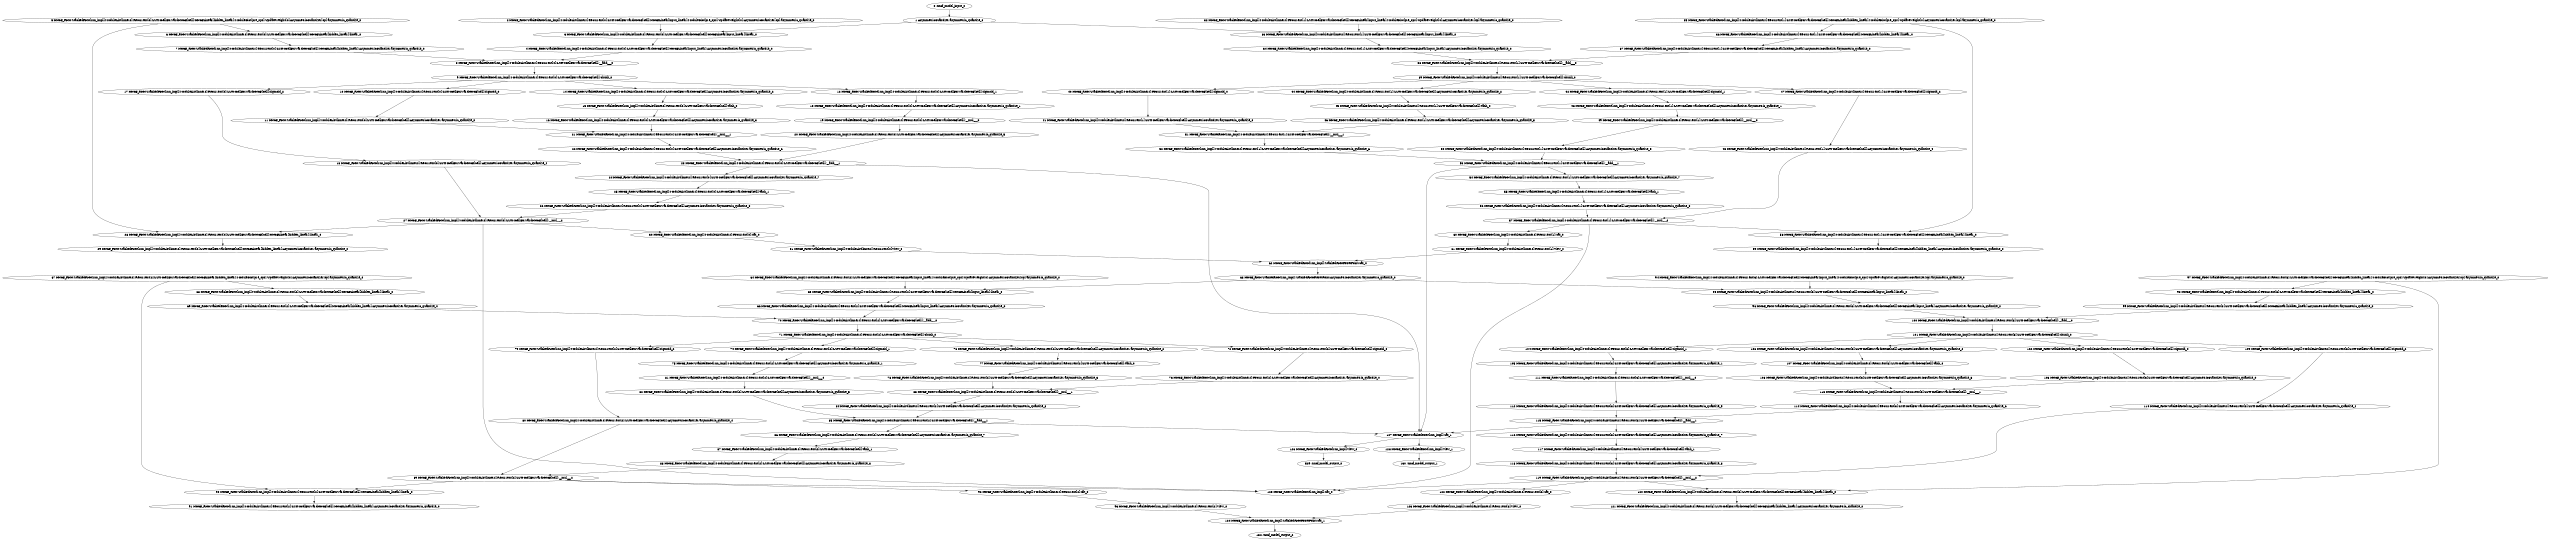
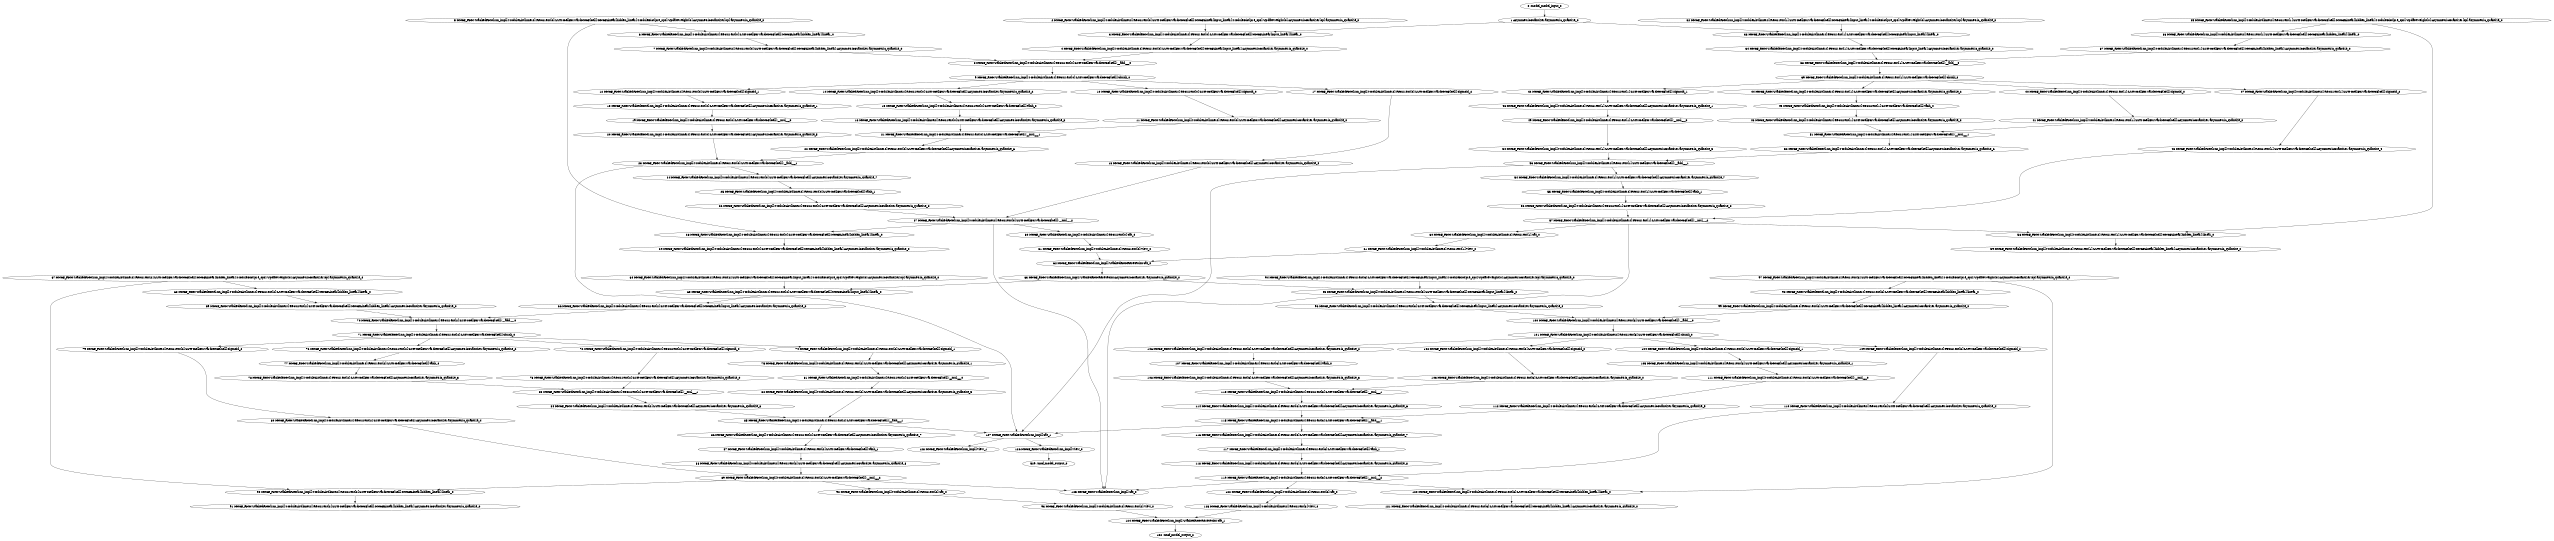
node "0 /nncf_model_input_0": label "0 /nncf_model_input_0" -> "0 /model_model_input_0"
node "130 /nncf_model_output_1": removed
